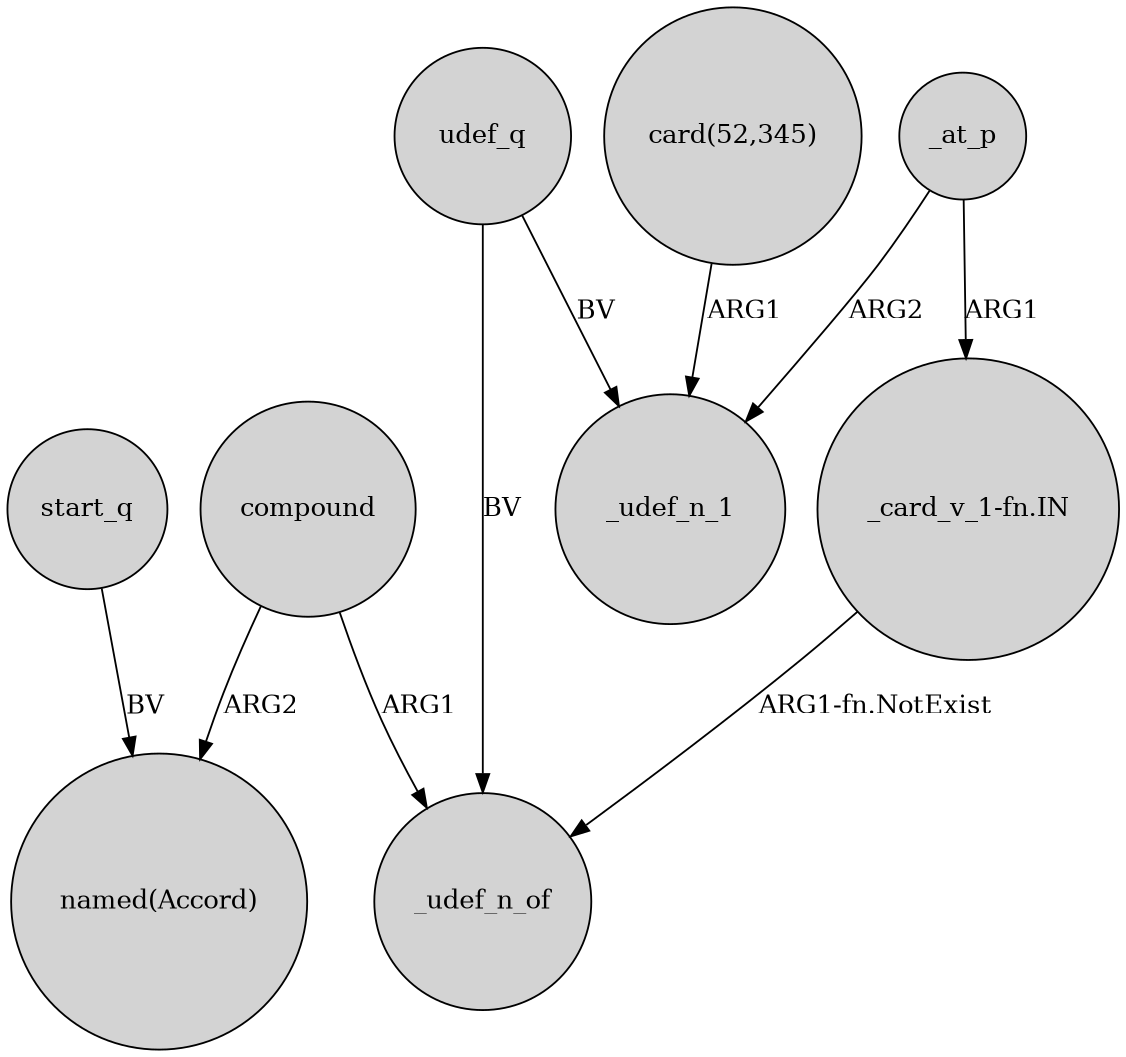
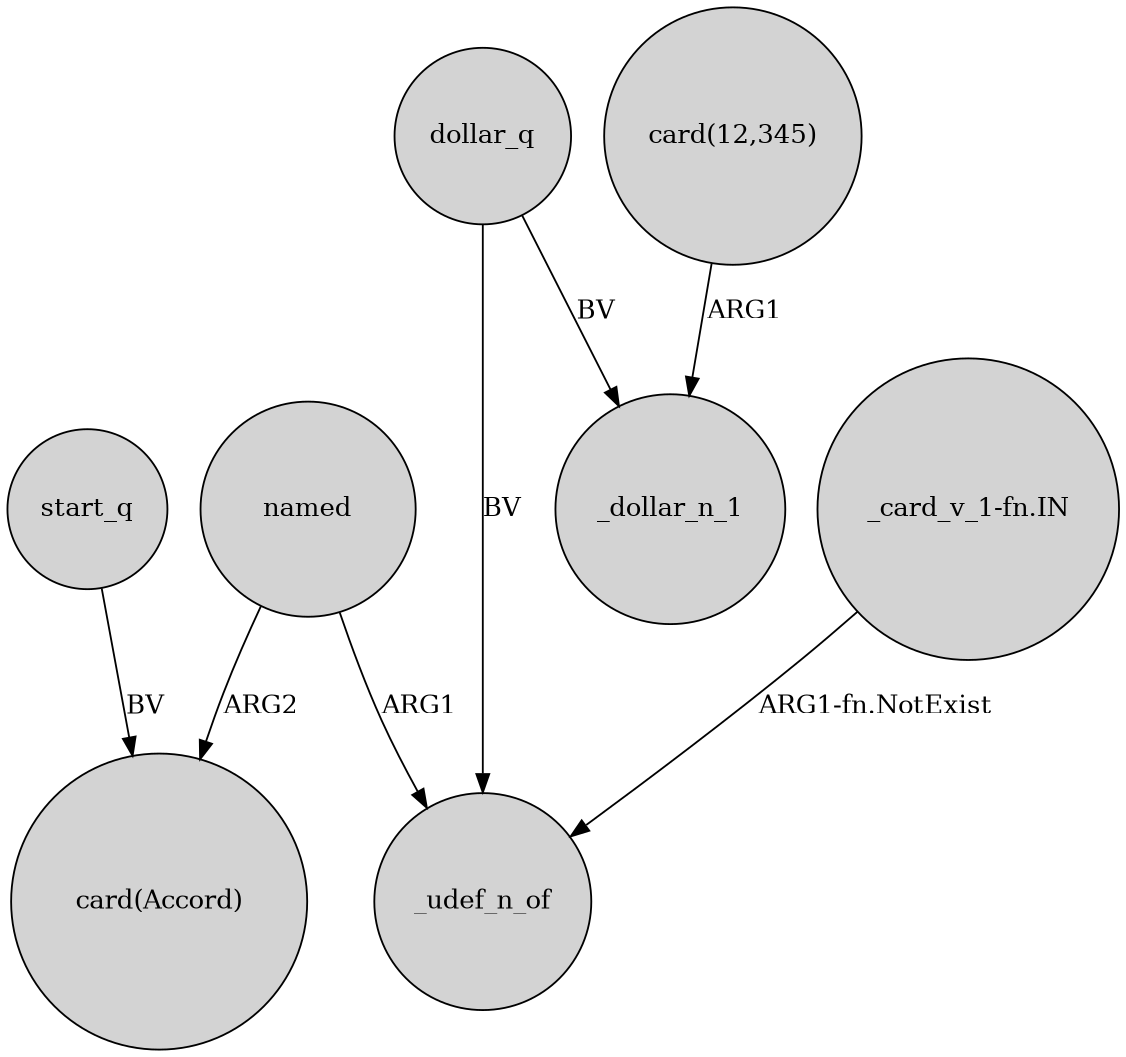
node "udef_q": label "udef_q" -> "dollar_q"
node "card(52,345)": label "card(52,345)" -> "card(12,345)"
node "_at_p": removed
node "compound": label "compound" -> "named"
node "_udef_n_1": label "_udef_n_1" -> "_dollar_n_1"
node "named(Accord)": label "named(Accord)" -> "card(Accord)"
